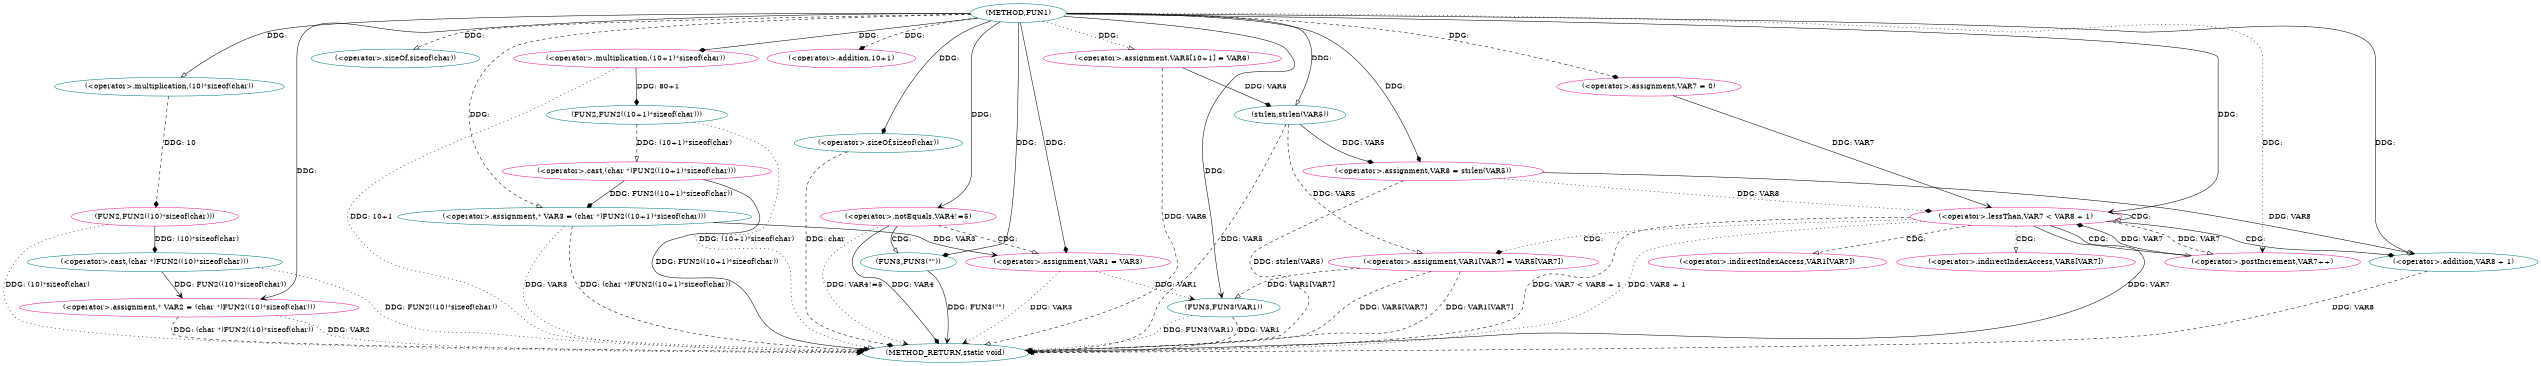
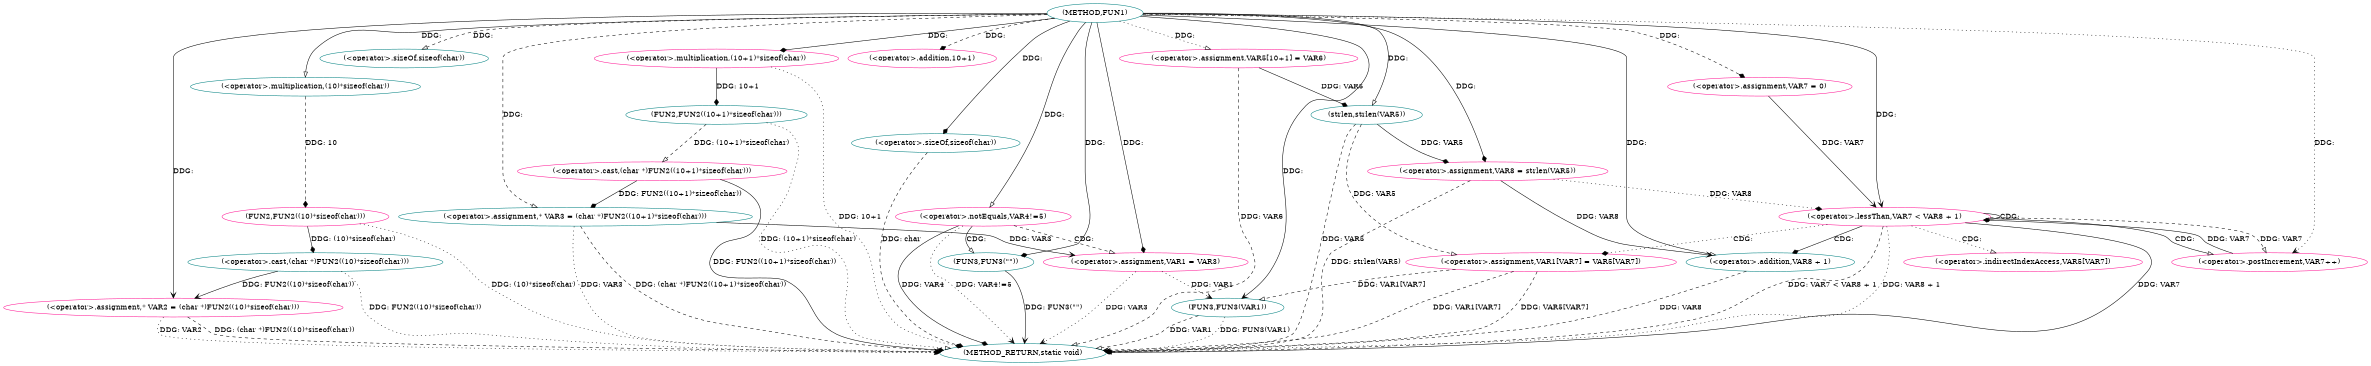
edge "(<operator>.multiplication,(10+1)*sizeof(char))" -> "(FUN2,FUN2((10+1)*sizeof(char)))": label "DDG: 80+1" -> "DDG: 10+1"
edge "(METHOD,FUN1)" -> "(<operator>.notEquals,VAR4!=5)": arrowhead vee -> onormal
node "(<operator>.indirectIndexAccess,VAR1[VAR7])": removed
